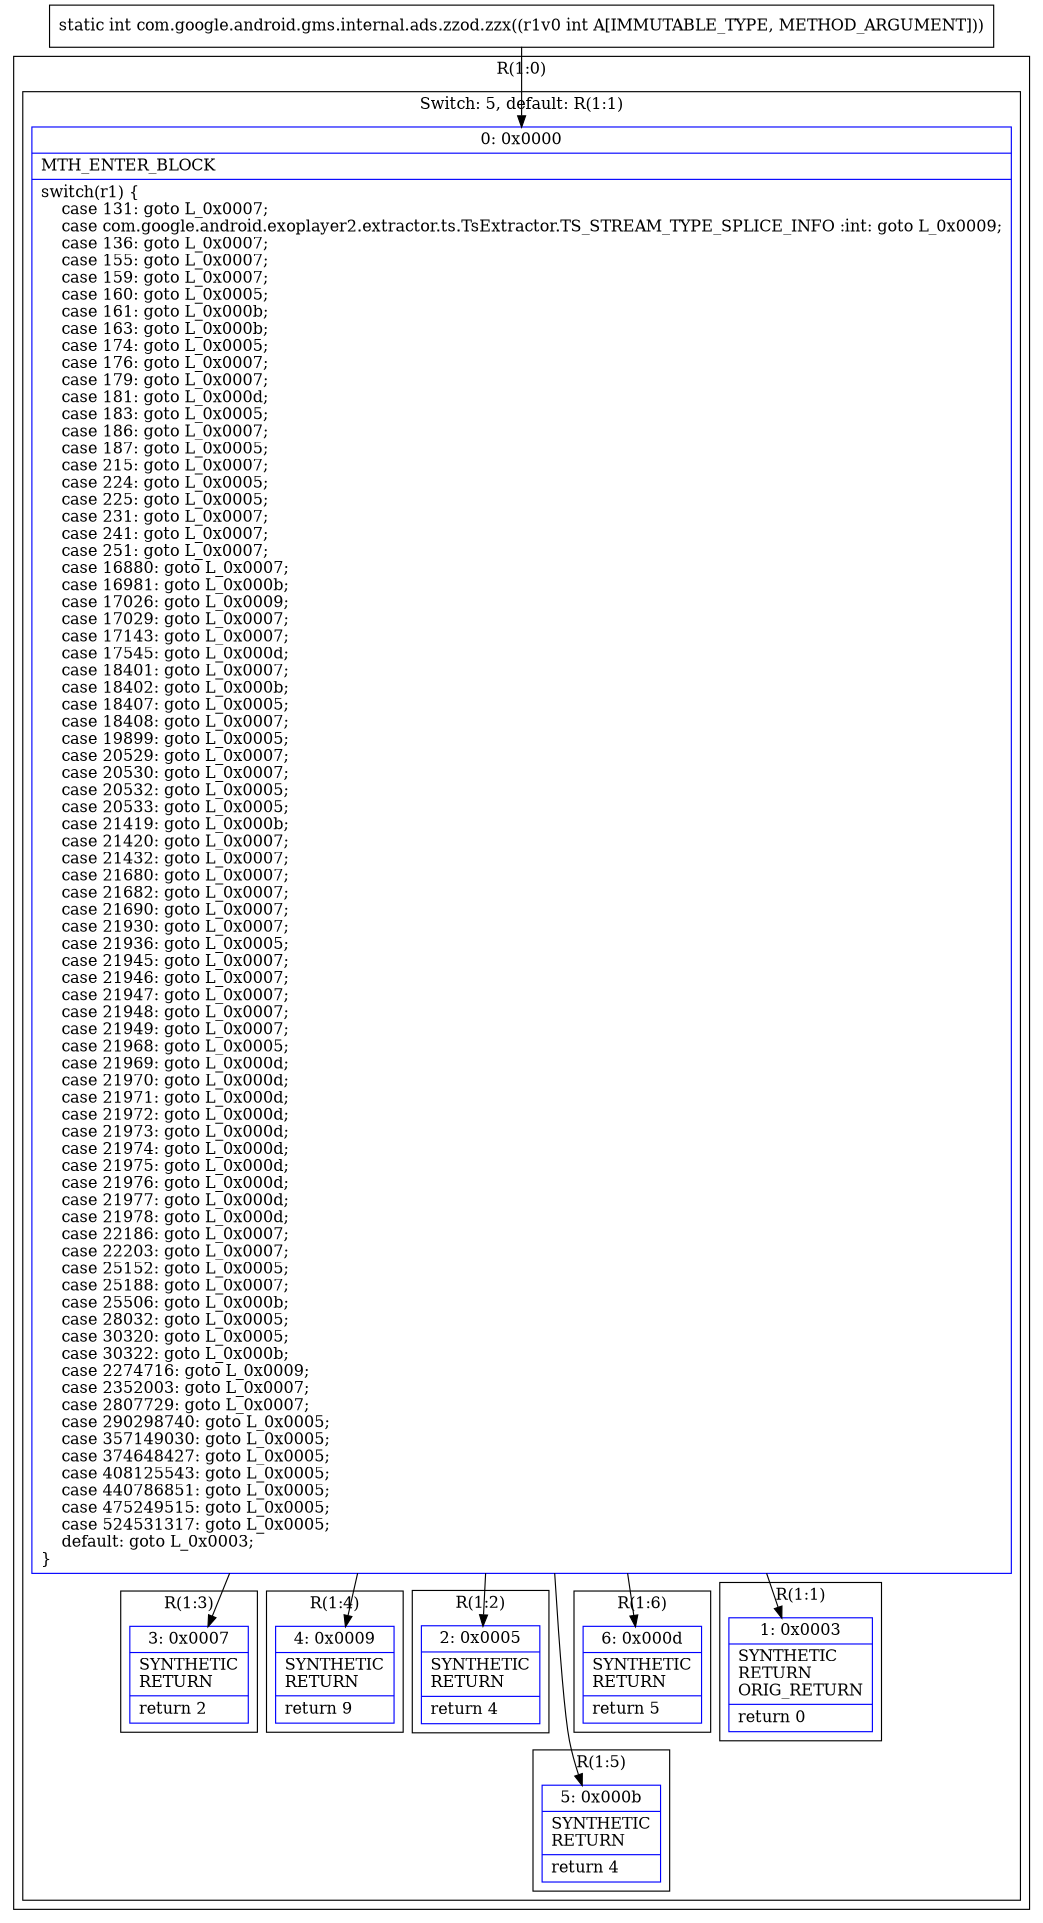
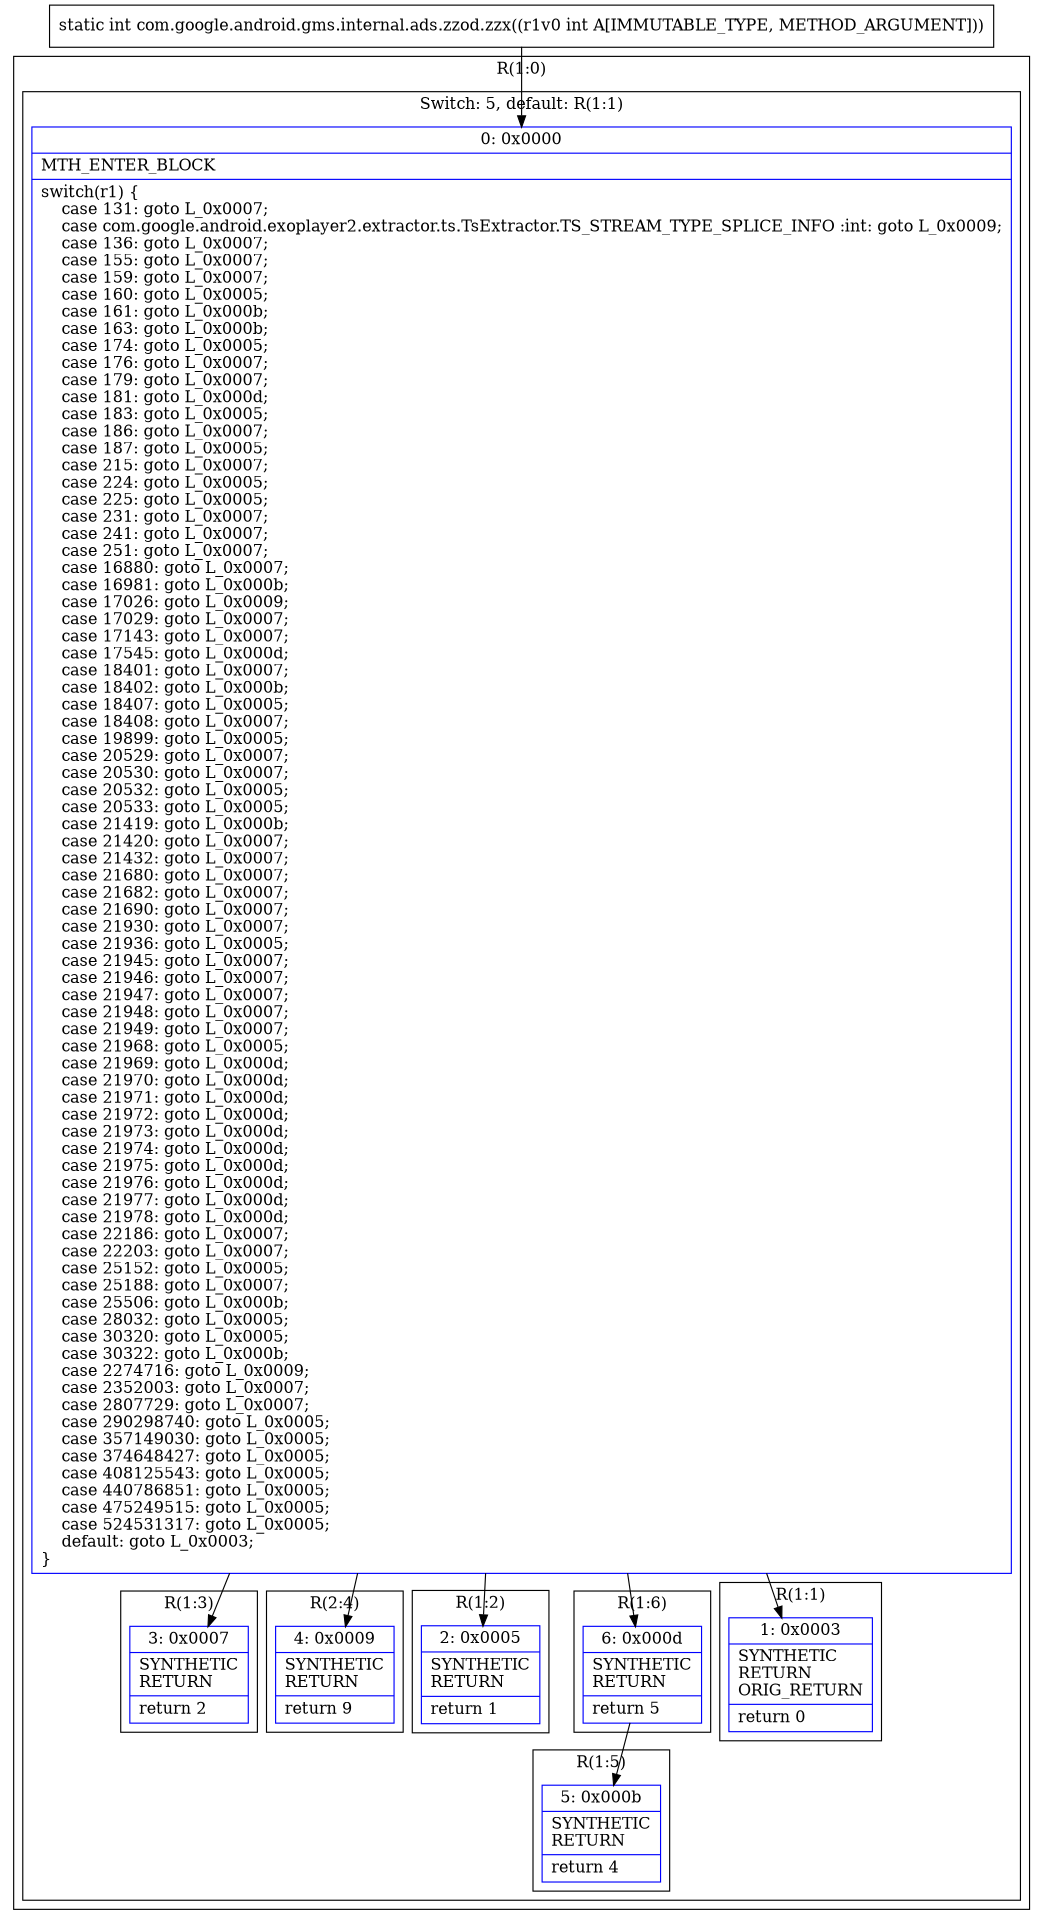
cluster "R(1:4)": label "R(1:4)" -> "R(2:4)"
edge "0: 0x0000" -> "5: 0x000b": now "6: 0x000d" -> "5: 0x000b"
node "2: 0x0005": text "return 4" -> "return 1"
